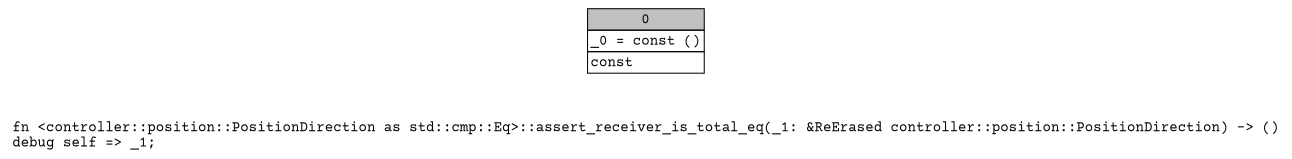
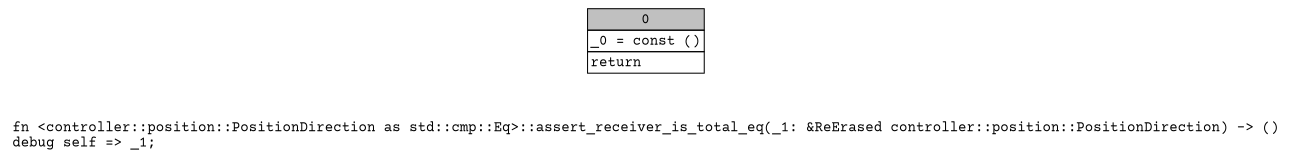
node "0": text "const" -> "return"
